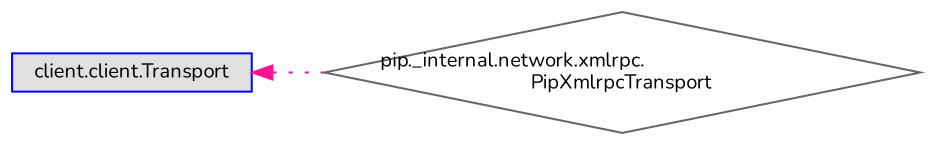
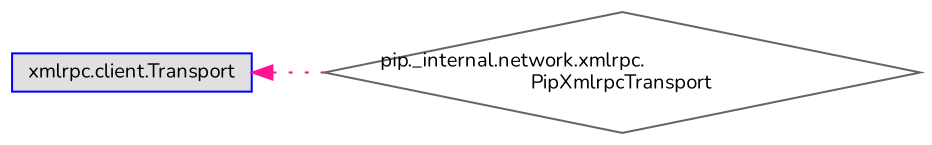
node "client.client.Transport": label "client.client.Transport" -> "xmlrpc.client.Transport"
